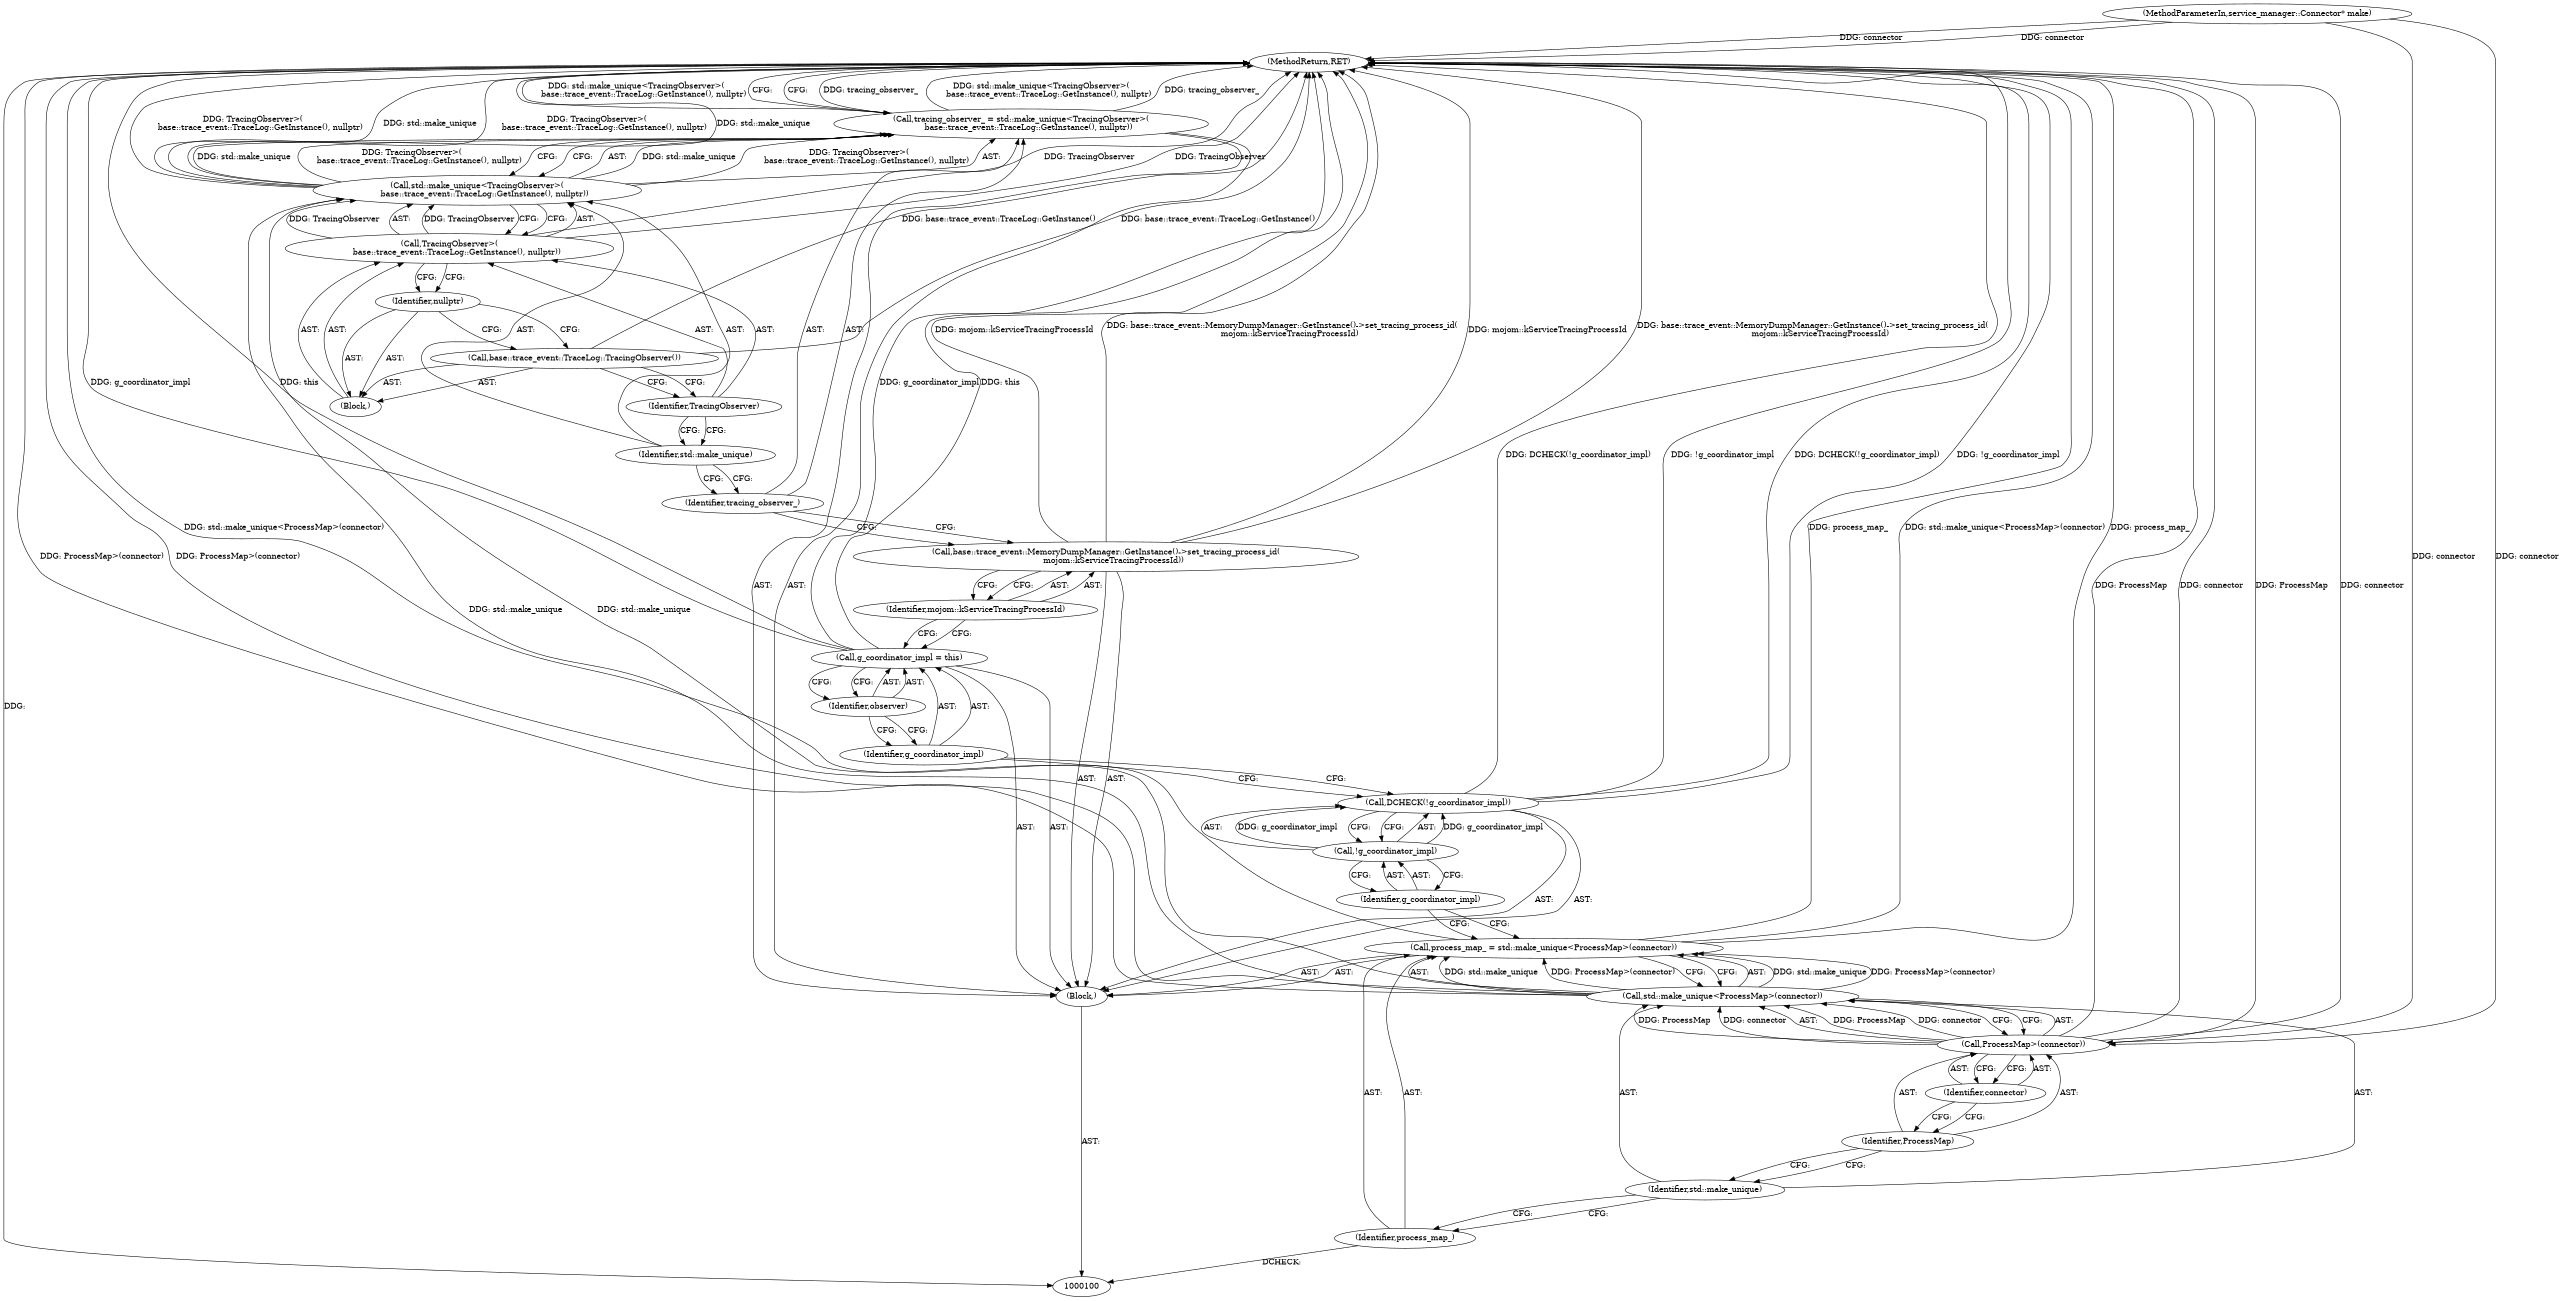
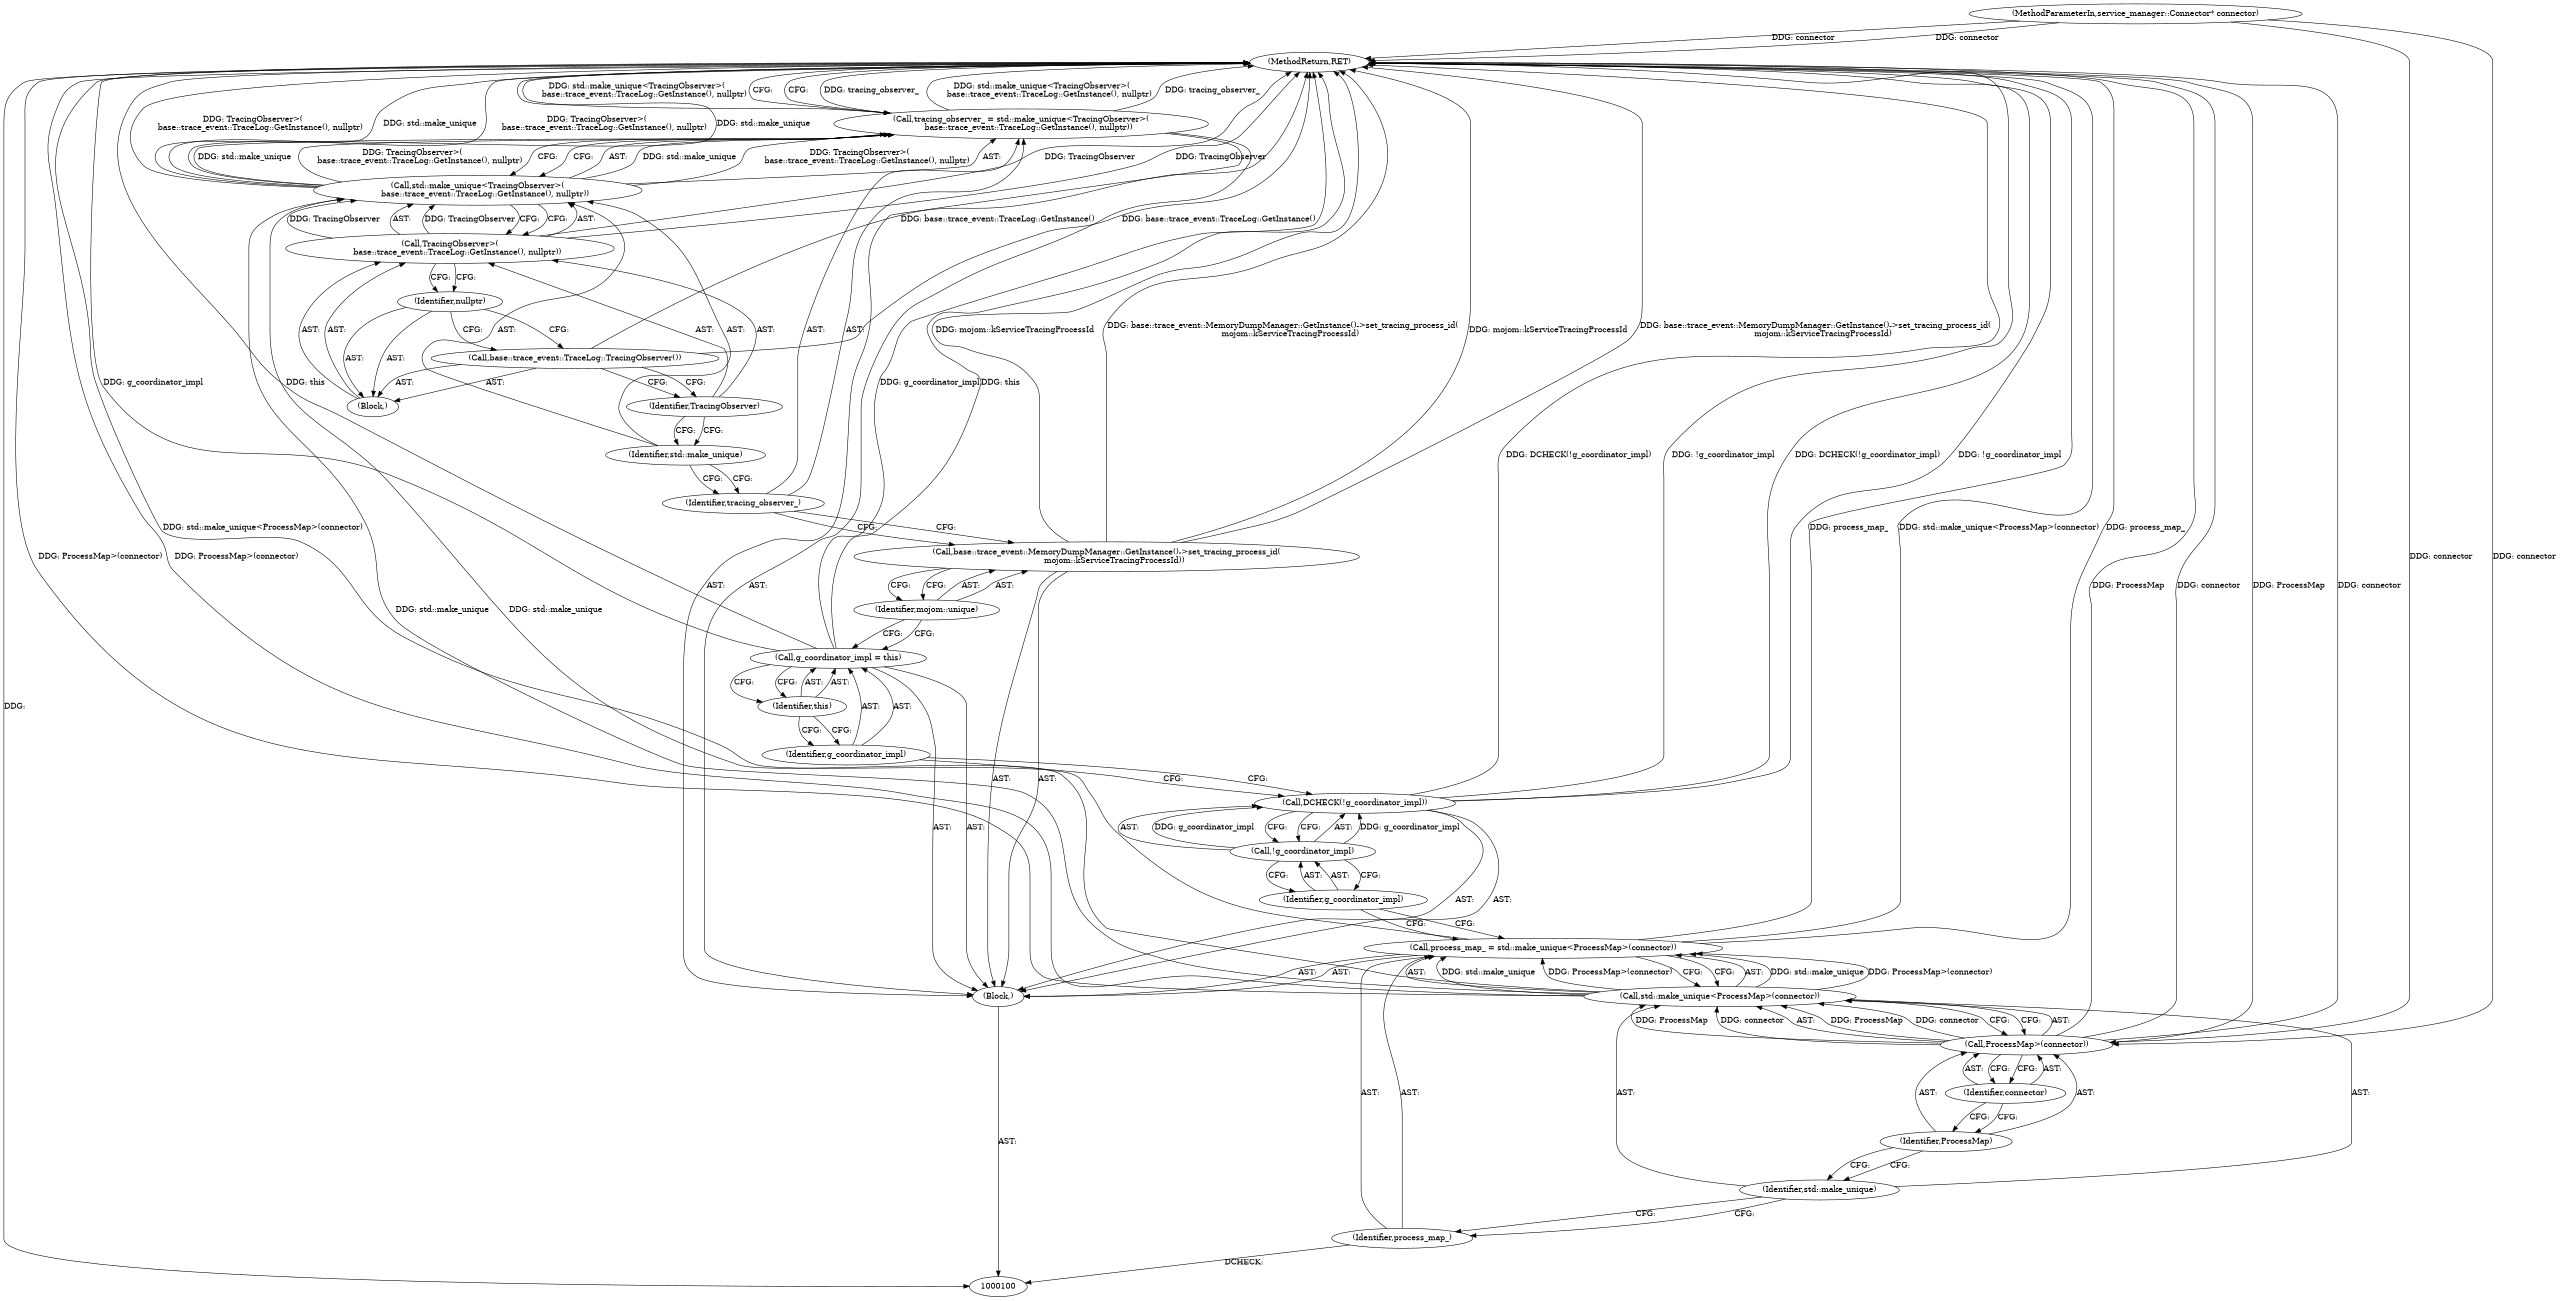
node "(MethodParameterIn,service_manager::Connector* make)": label "(MethodParameterIn,service_manager::Connector* make)" -> "(MethodParameterIn,service_manager::Connector* connector)"
node "(Identifier,mojom::kServiceTracingProcessId)": label "(Identifier,mojom::kServiceTracingProcessId)" -> "(Identifier,mojom::unique)"
node "(Identifier,observer)": label "(Identifier,observer)" -> "(Identifier,this)"
